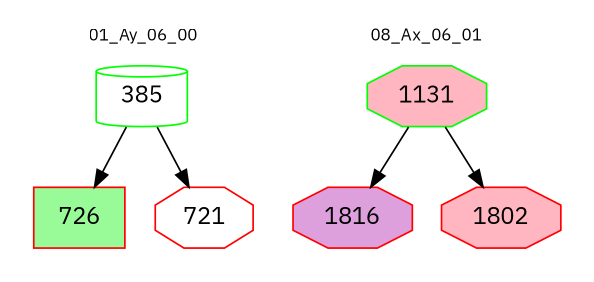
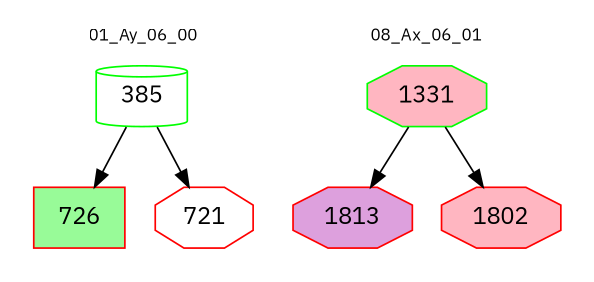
node "1131": label "1131" -> "1331"
node "1816": label "1816" -> "1813"
